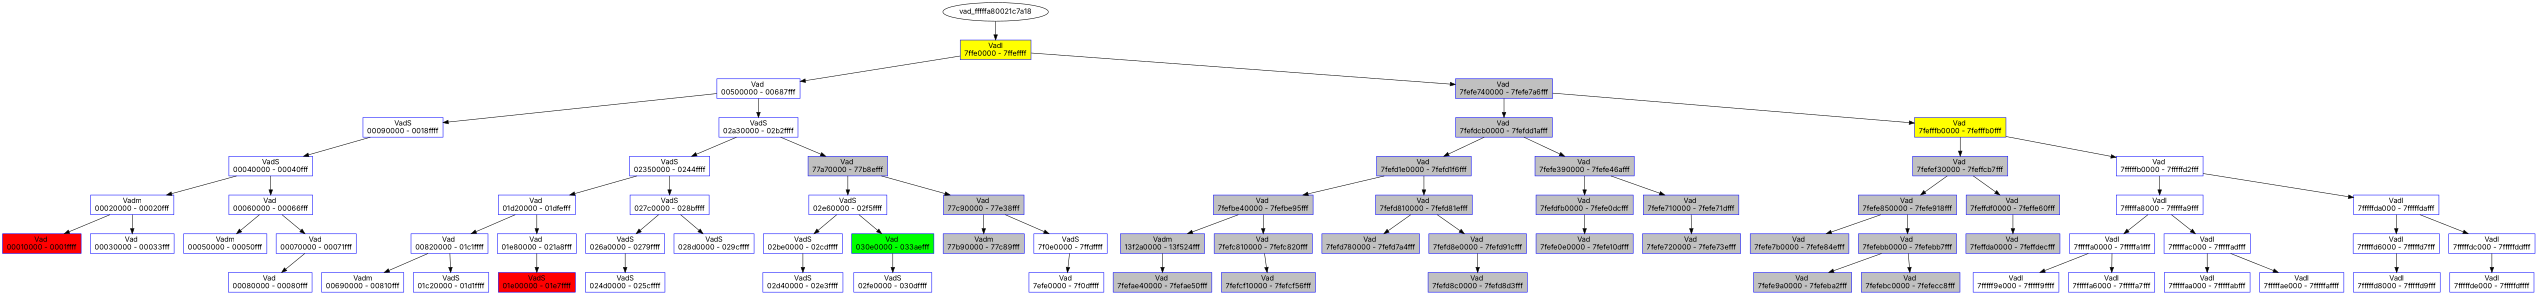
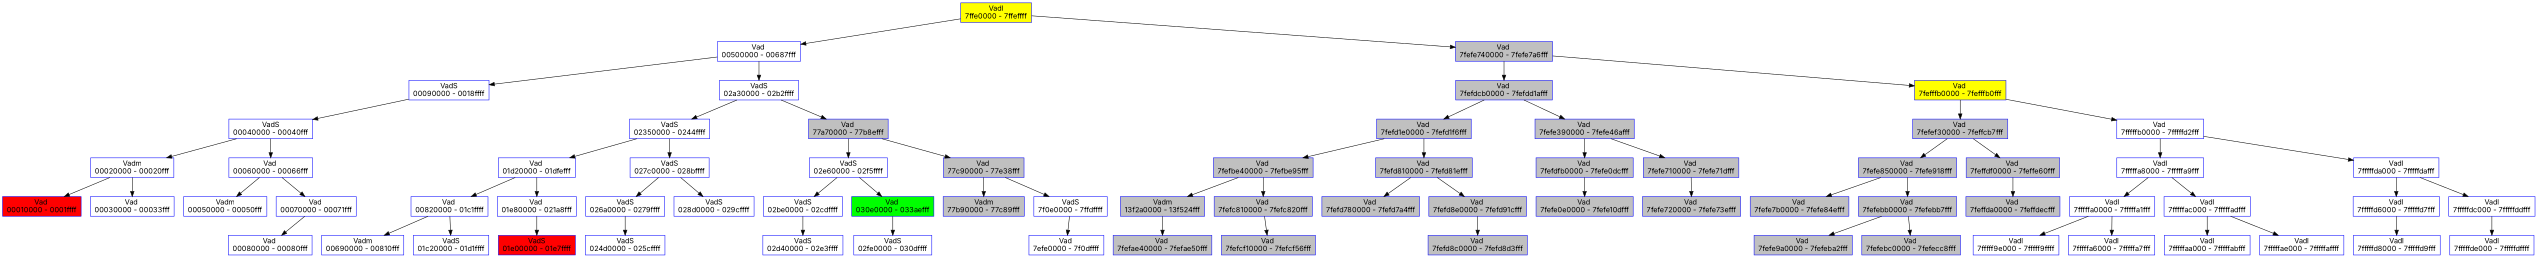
node "vad_fffffa80021c7a18": removed
